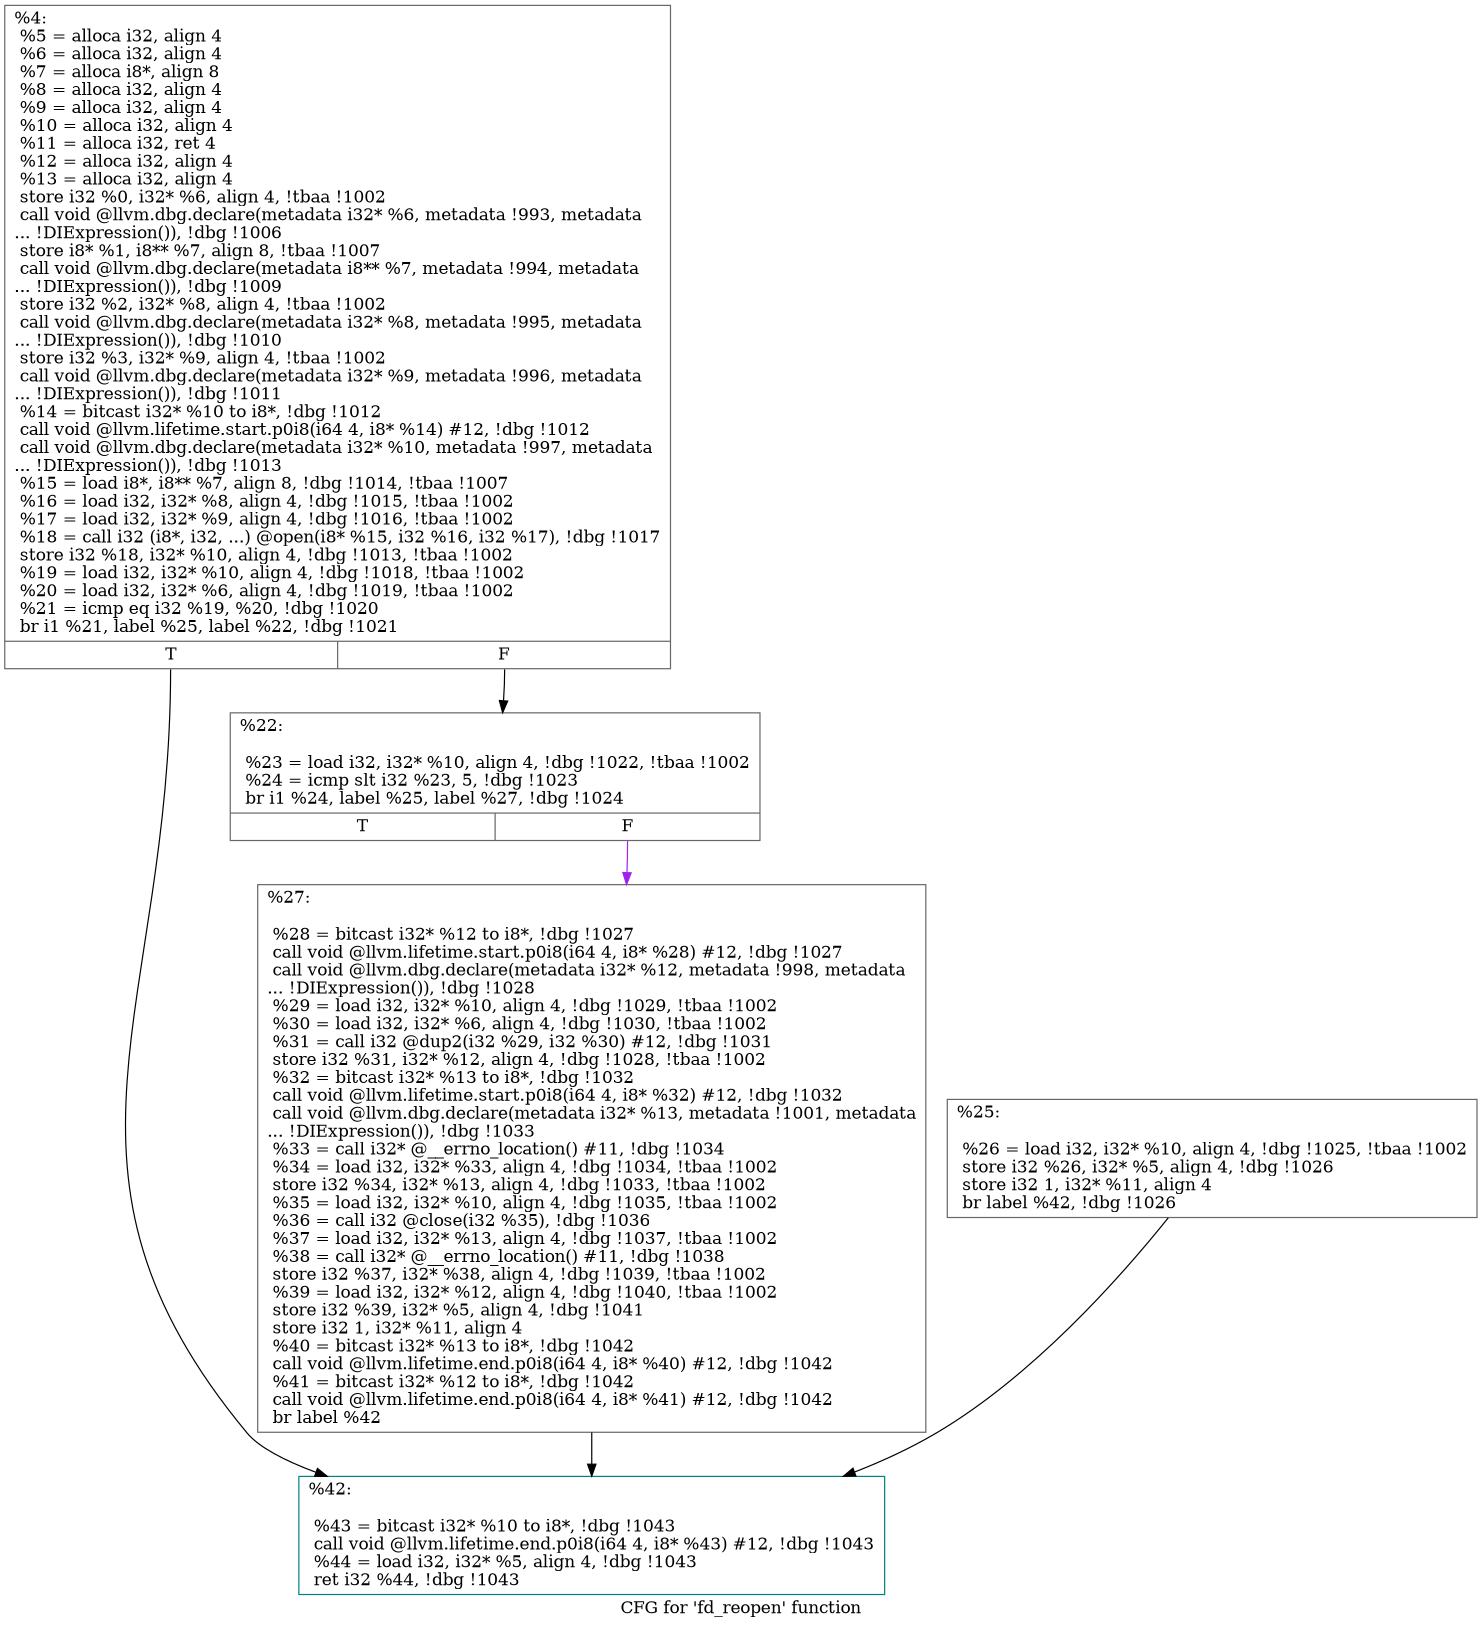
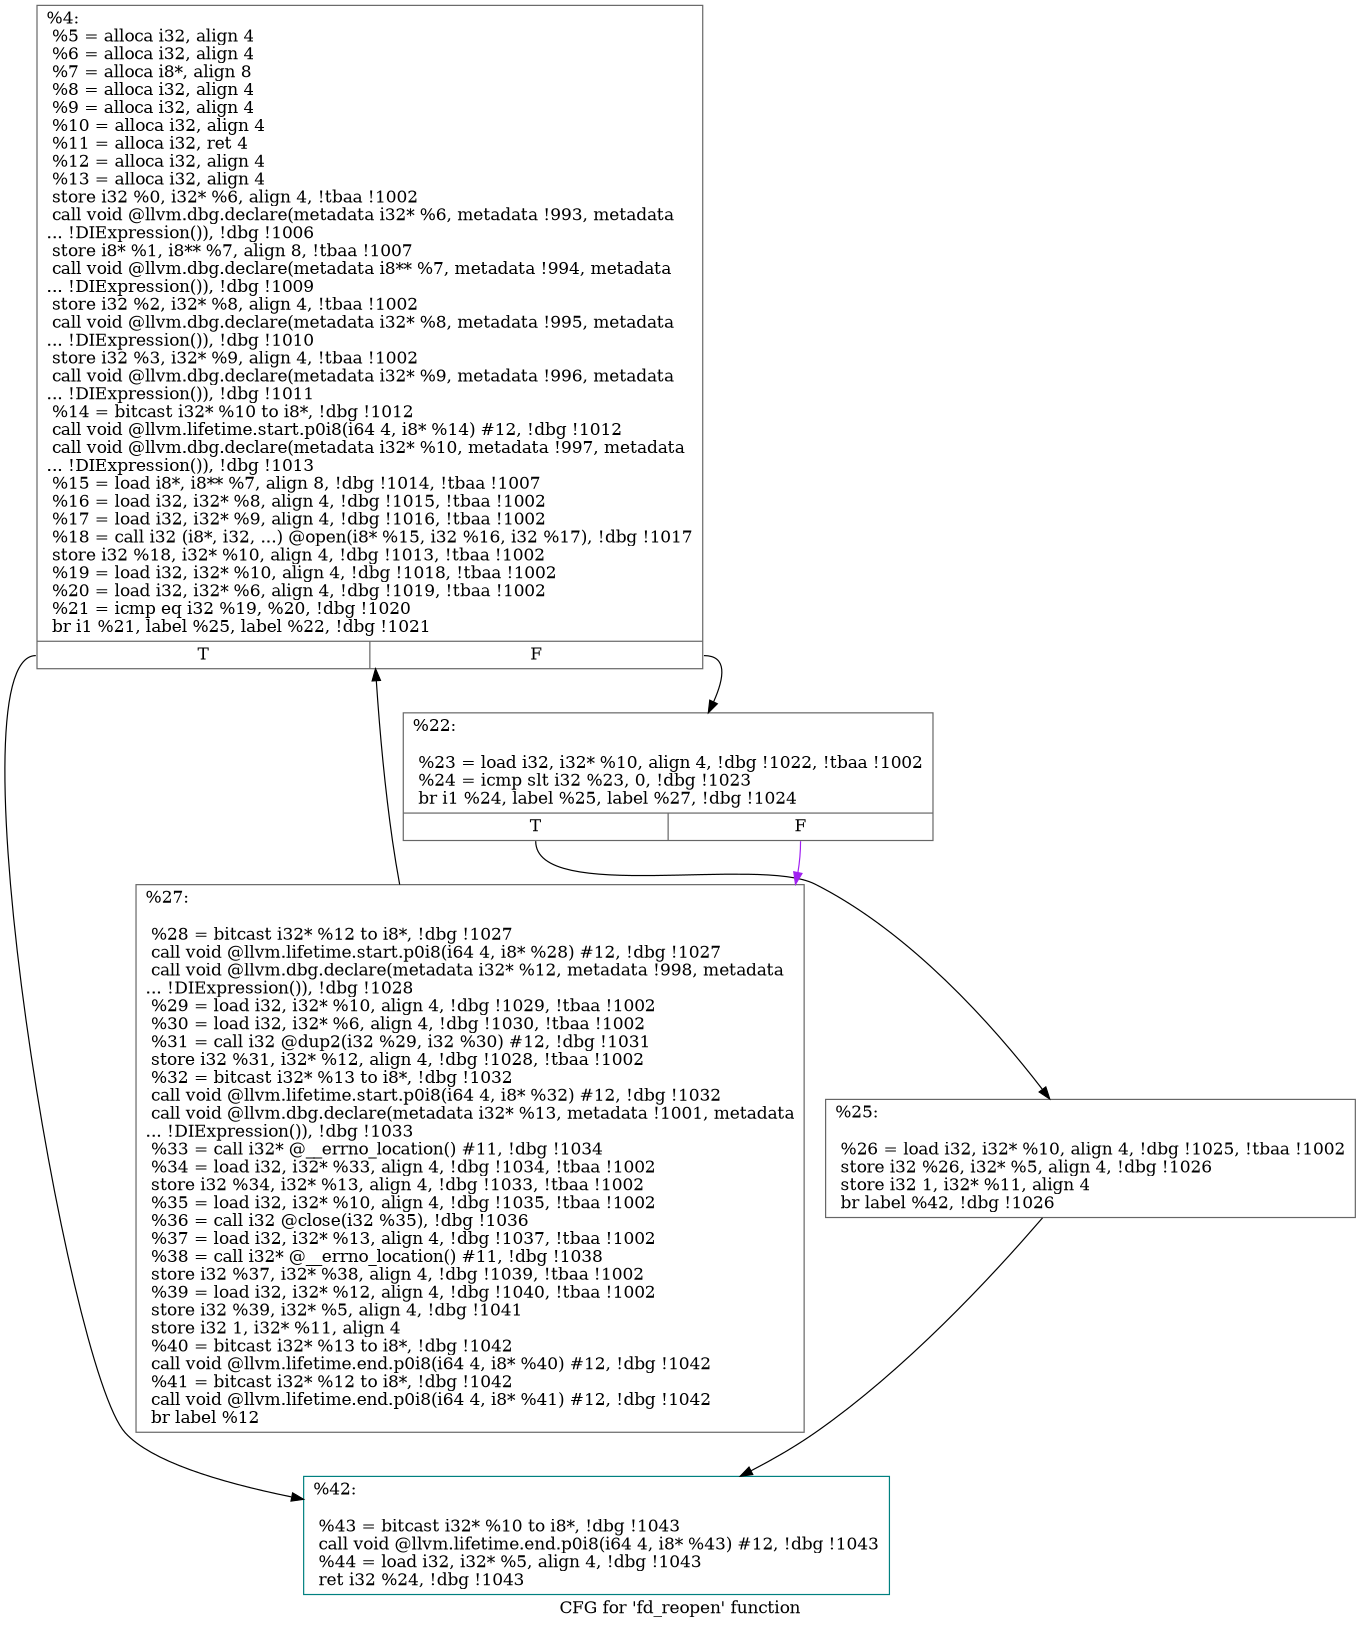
node "%22:": text "%24 = icmp slt i32 %23, 5, !dbg !1023" -> "%24 = icmp slt i32 %23, 0, !dbg !1023"
edge "%22:" -> "%25:": added
node "%27:": text "br label %42" -> "br label %12"
edge "%27:" -> "%42:": now "%27:" -> "%4:"
node "%42:": text "ret i32 %44, !dbg !1043" -> "ret i32 %24, !dbg !1043"
